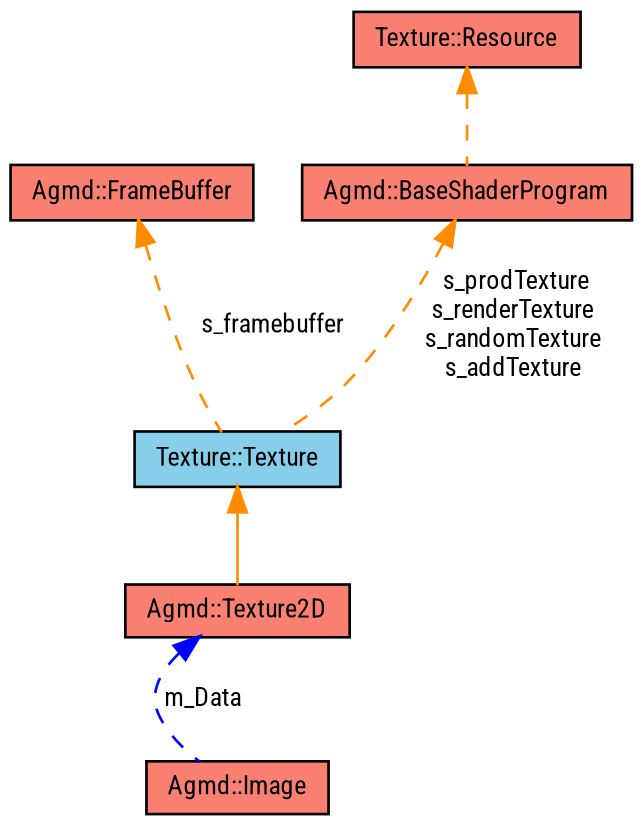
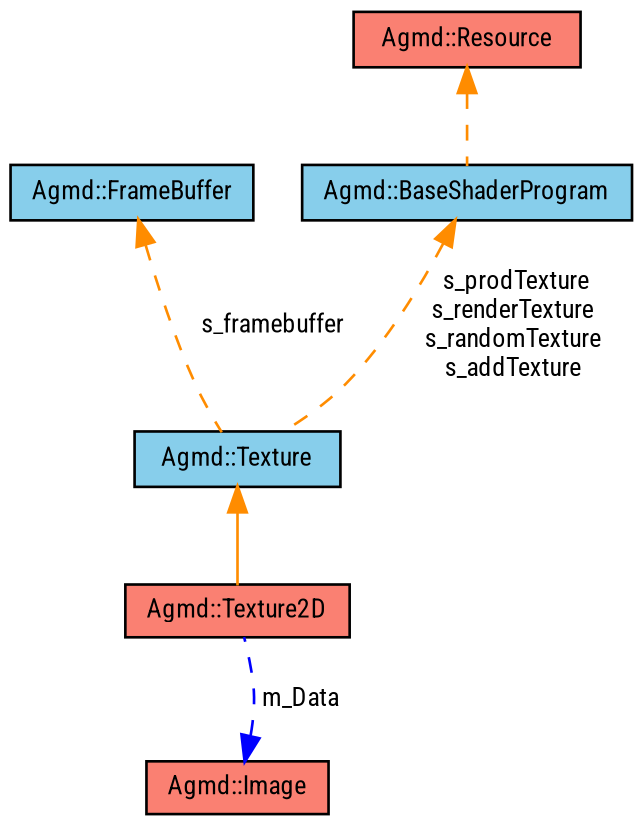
node "Texture::Resource": label "Texture::Resource" -> "Agmd::Resource"
node "Agmd::FrameBuffer": fillcolor salmon -> skyblue
node "Agmd::BaseShaderProgram": fillcolor salmon -> skyblue
node "Texture::Texture": label "Texture::Texture" -> "Agmd::Texture"
edge "Agmd::Image" -> "Agmd::Texture2D": reversed
